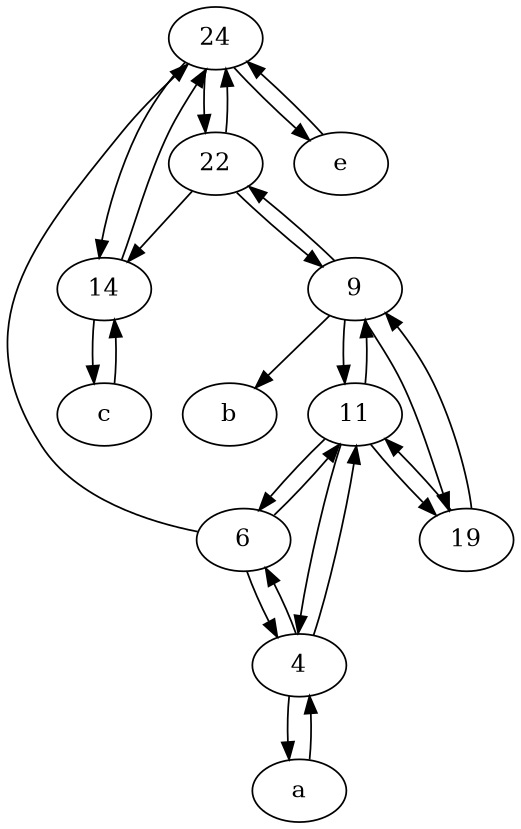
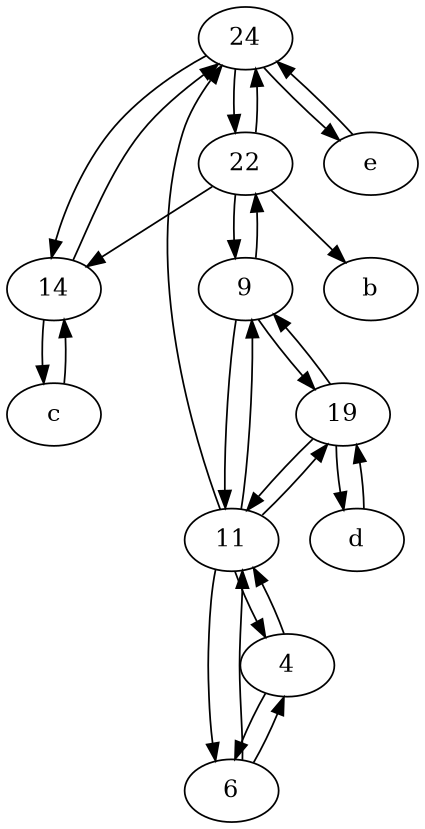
edge "6" -> "24": now "11" -> "24"
edge "9" -> "b": now "22" -> "b"
node "d": added
node "a": removed
